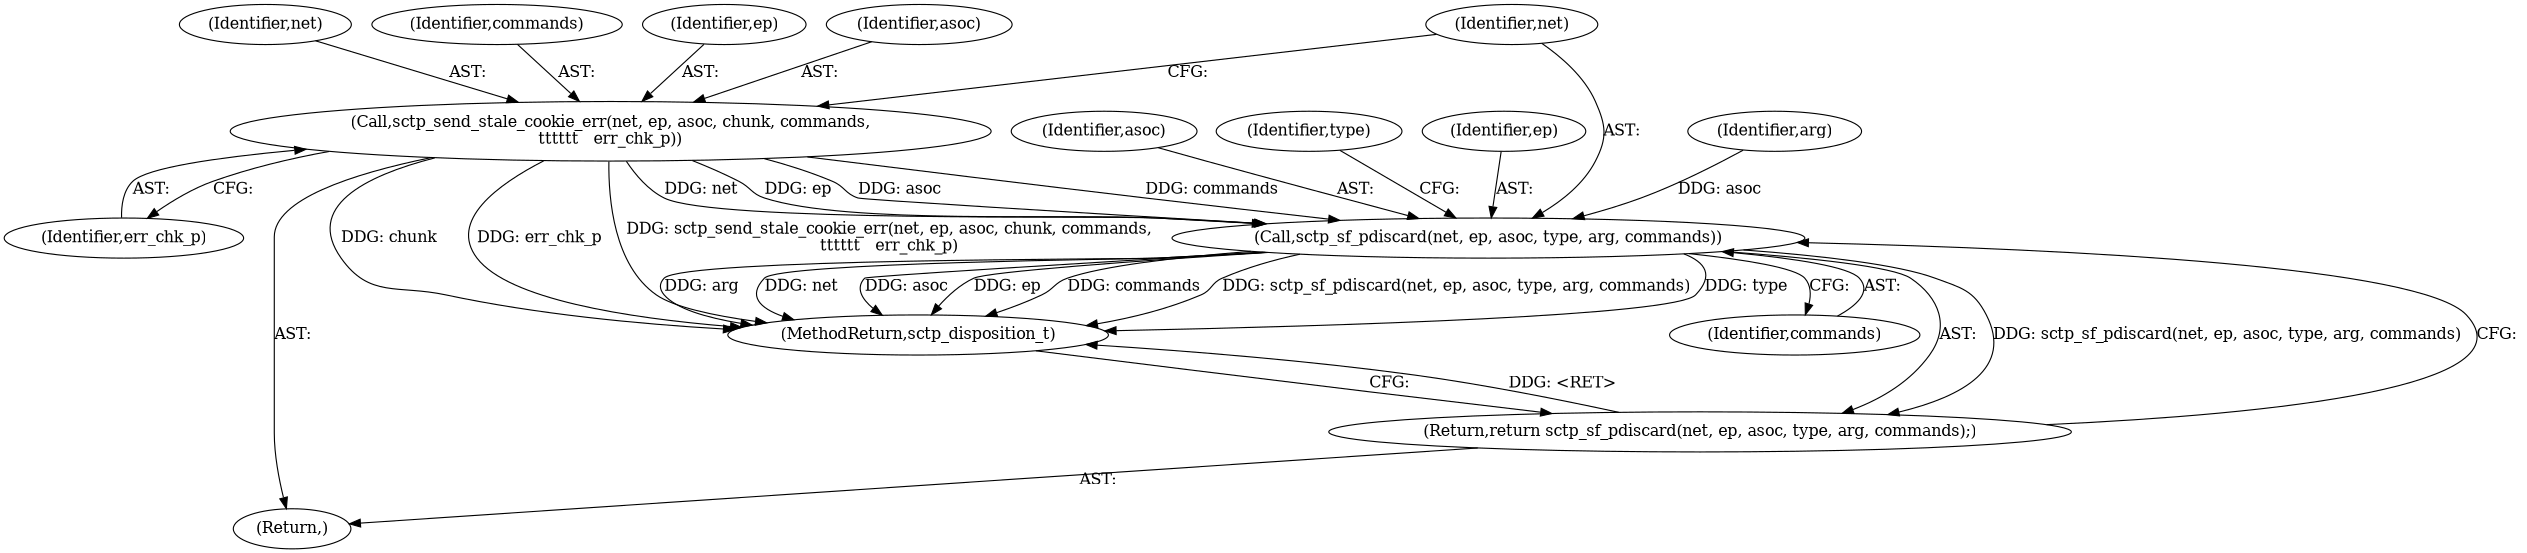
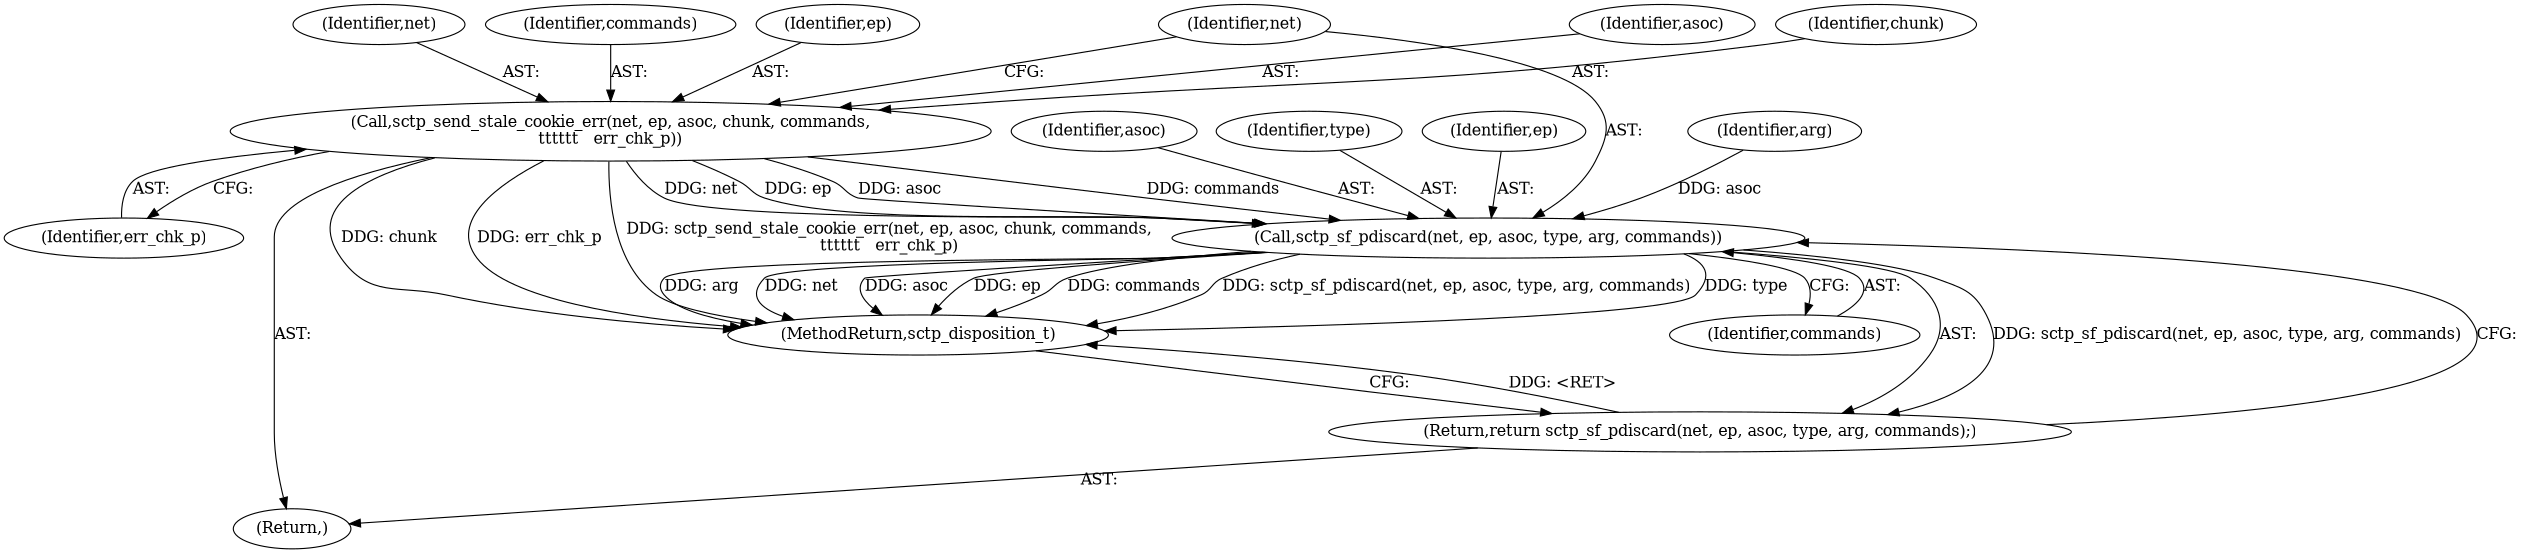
node "(Identifier,chunk)": added
edge "(Identifier,type)" -> "(Call,sctp_sf_pdiscard(net, ep, asoc, type, arg, commands))": label "CFG: " -> "AST: "
